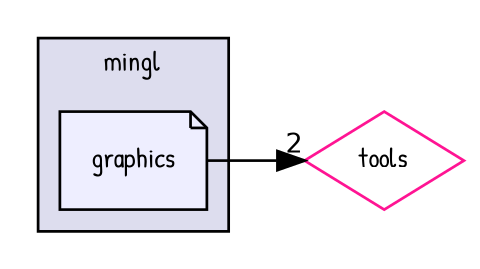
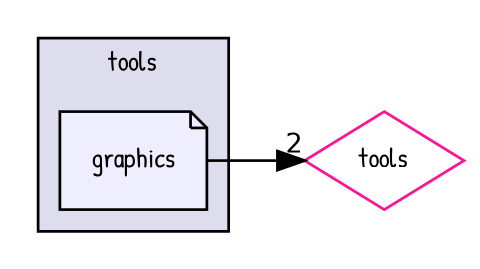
cluster "mingl": label "mingl" -> "tools"
